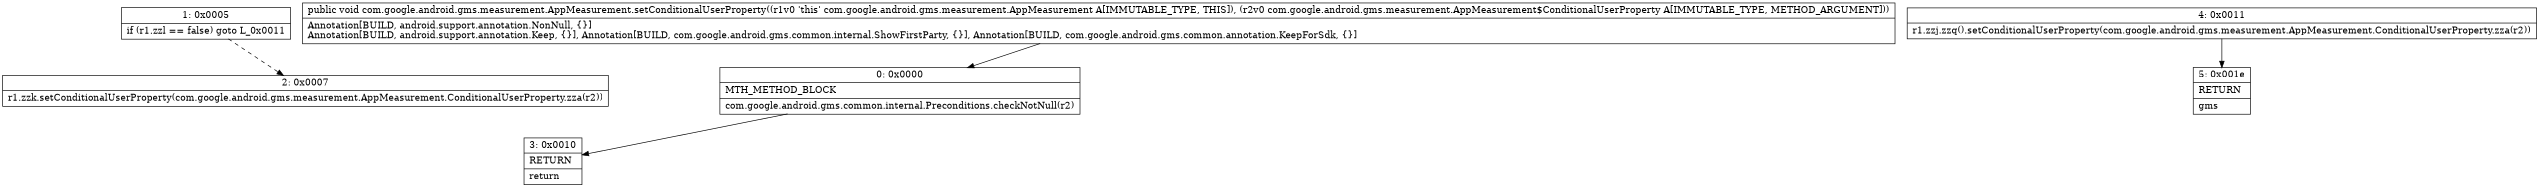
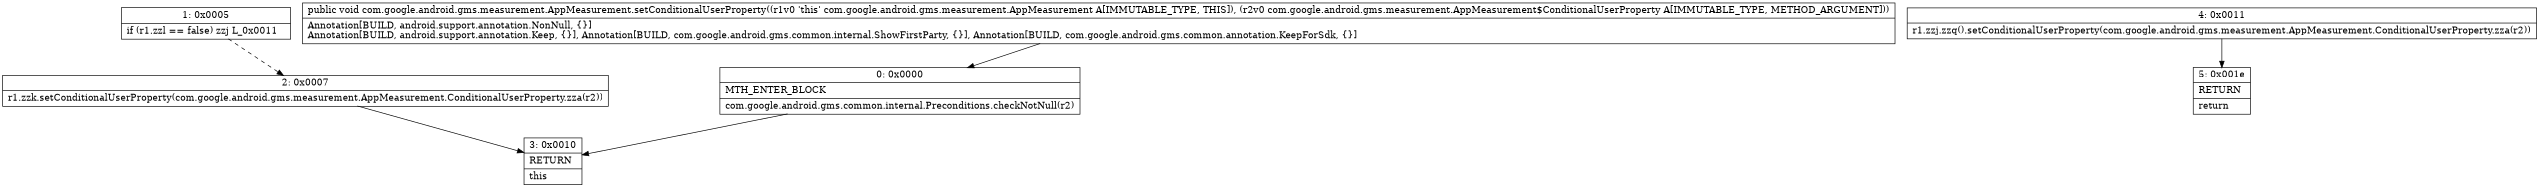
node "1: 0x0005": text "if (r1.zzl == false) goto L_0x0011" -> "if (r1.zzl == false) zzj L_0x0011"
node "0: 0x0000": text "MTH_METHOD_BLOCK" -> "MTH_ENTER_BLOCK"
node "5: 0x001e": text "gms" -> "return"
edge "2: 0x0007" -> "3: 0x0010": added
node "3: 0x0010": text "return" -> "this"
